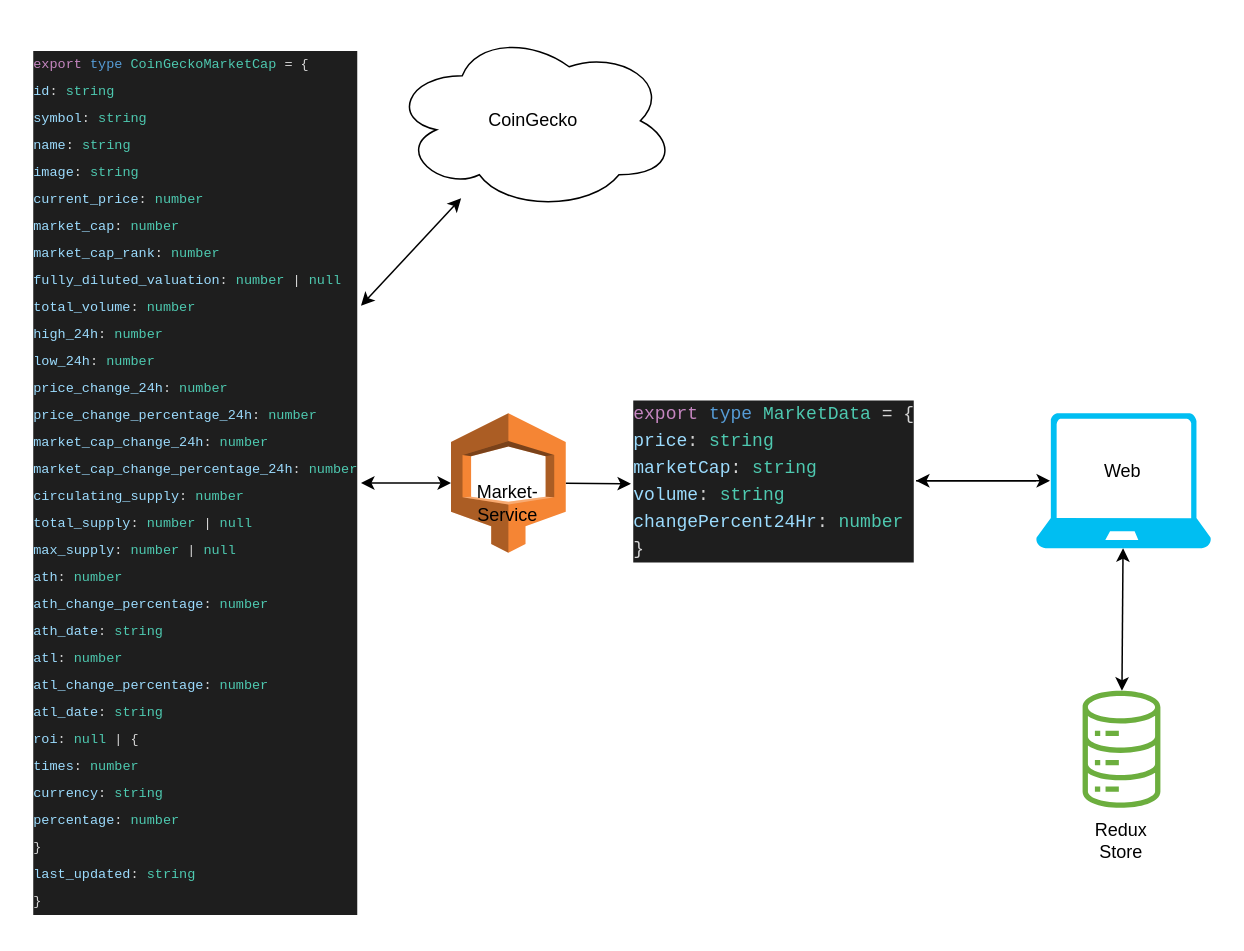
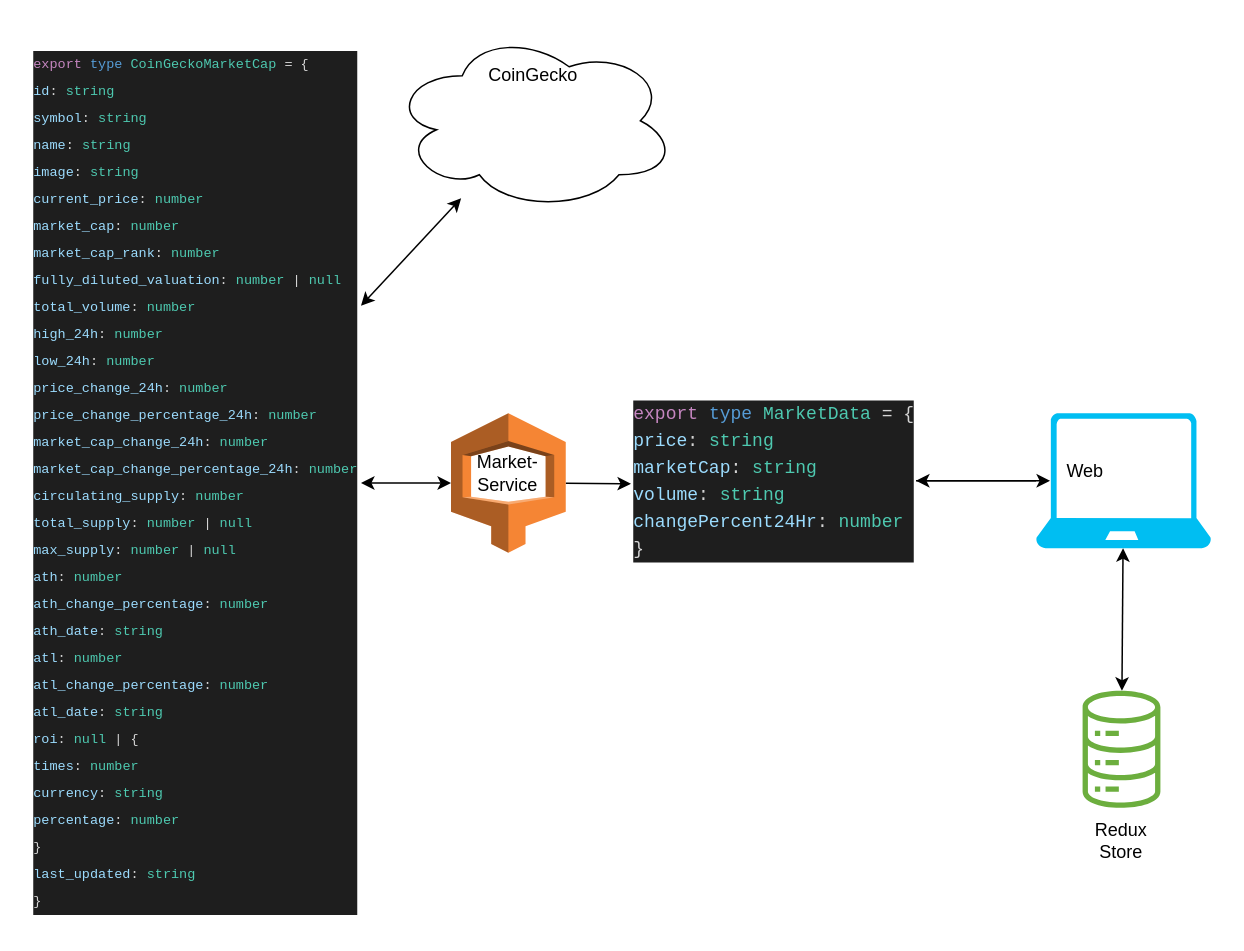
node "CoinGecko": moved (533, 121) -> (533, 76)
node "Web": moved (1123, 471) -> (1086, 471)
node "Market-Service": moved (508, 503) -> (508, 473)
